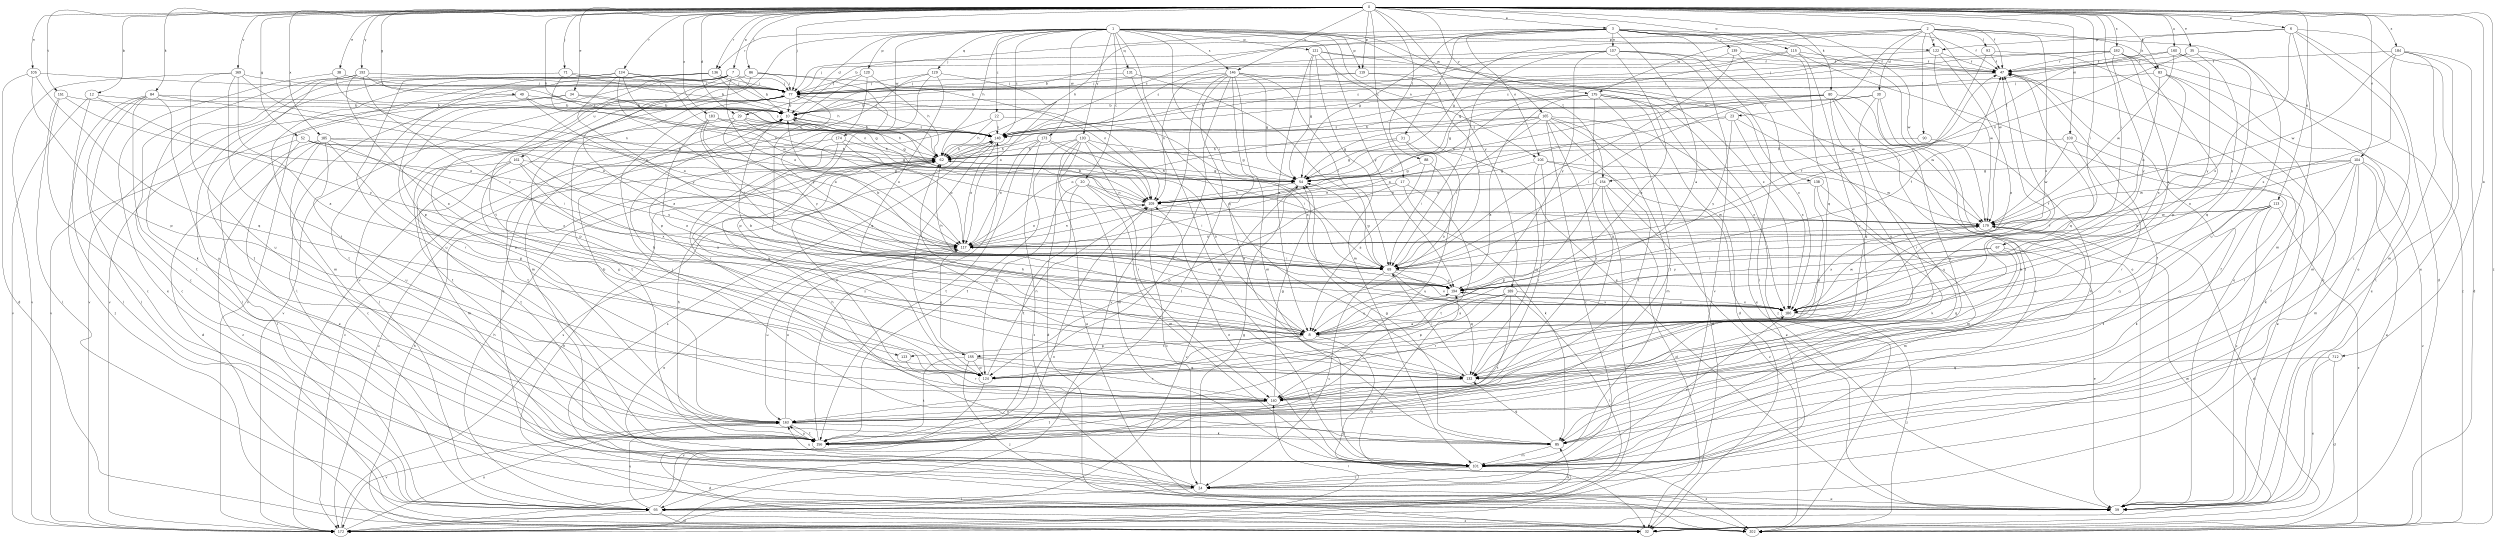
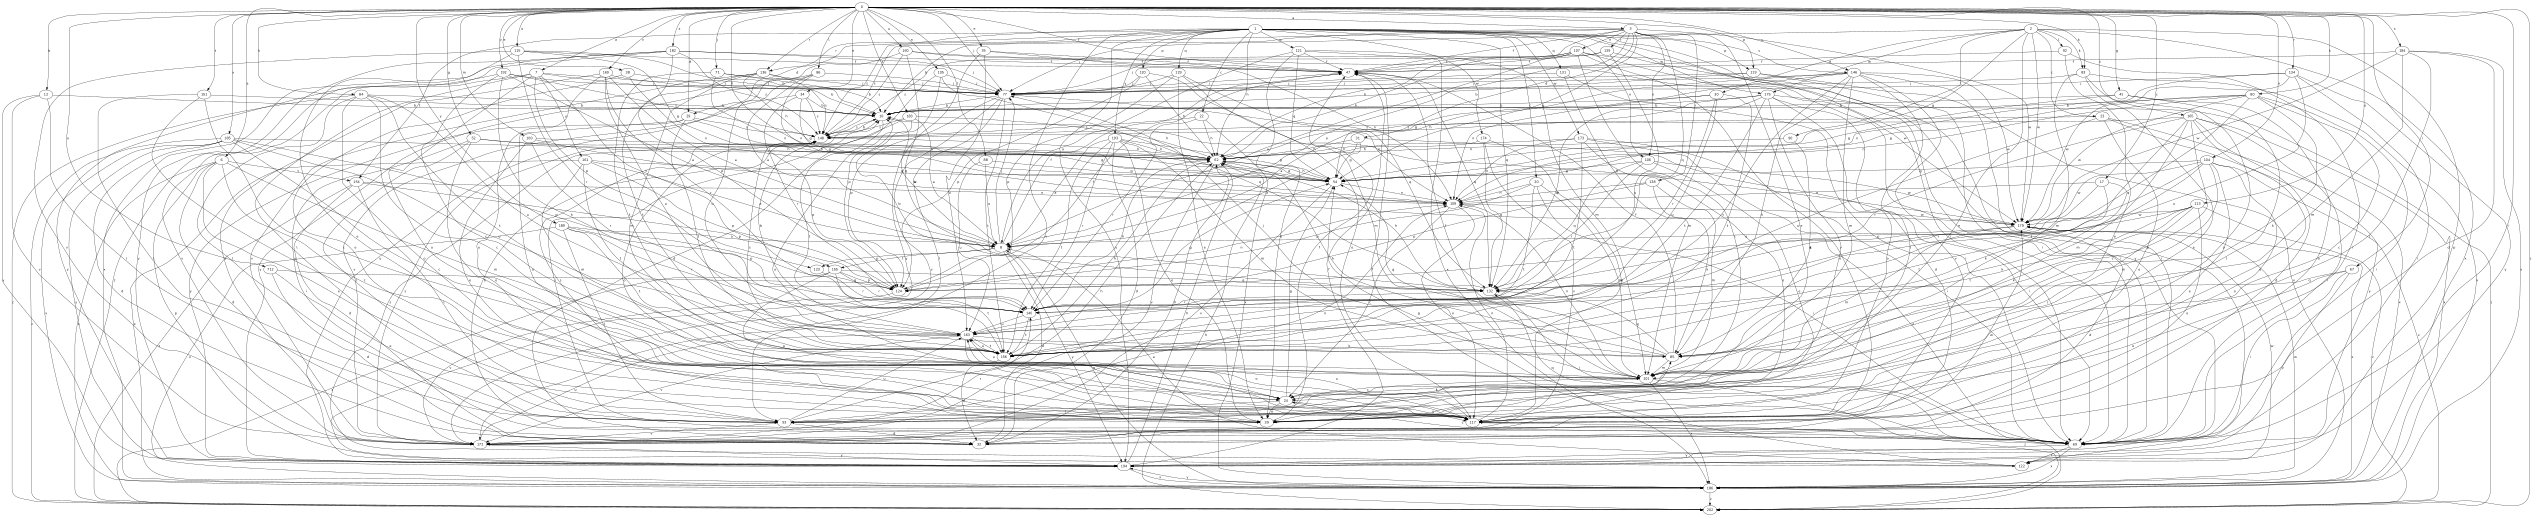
edge "165" -> "54": now "34" -> "54"
edge "69" -> "47": now "69" -> "122"
edge "134" -> "172": now "115" -> "172"
edge "179" -> "117": now "179" -> "8"
edge "93" -> "202": removed, label "z"
